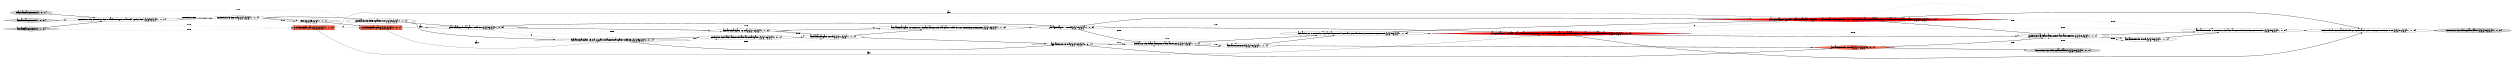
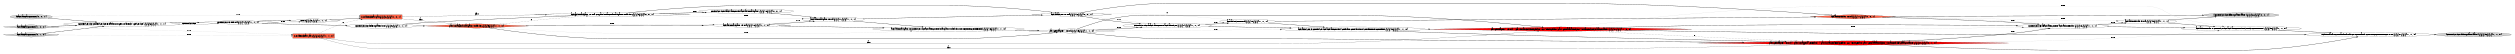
edge "activationResults = null@@@19@@@['1', '1', '1']" -> "{contextService.deferUpdates(false)}@@@22@@@['0', '0', '1']": added
node "part instanceof INavigatorModelView@@@9@@@['1', '1', '0']": fillcolor white -> tomato
edge "activationSQL != null@@@13@@@['0', '0', '1']" -> "activationSQL = null@@@15@@@['1', '1', '1']": label "true" -> "0"
